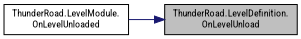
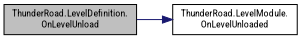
edge "ThunderRoad.LevelModule. OnLevelUnloaded" -> "ThunderRoad.LevelDefinition. OnLevelUnload": reversed
